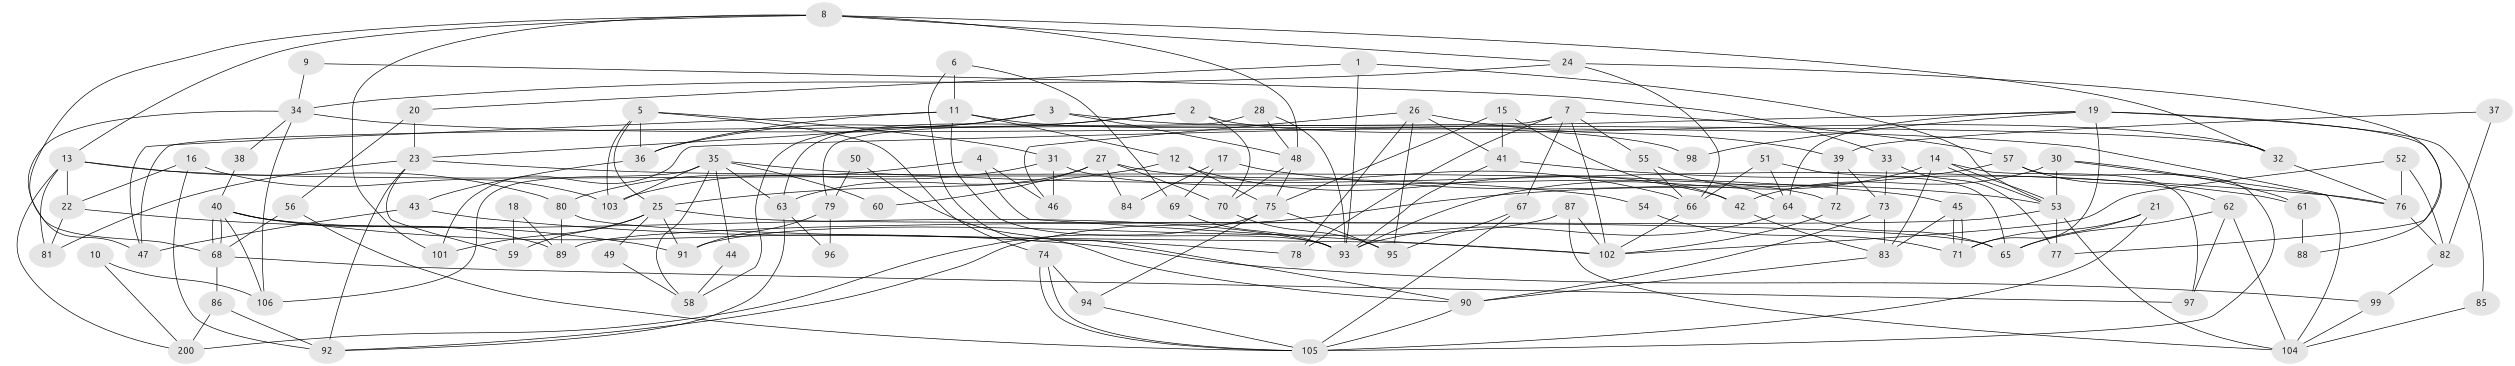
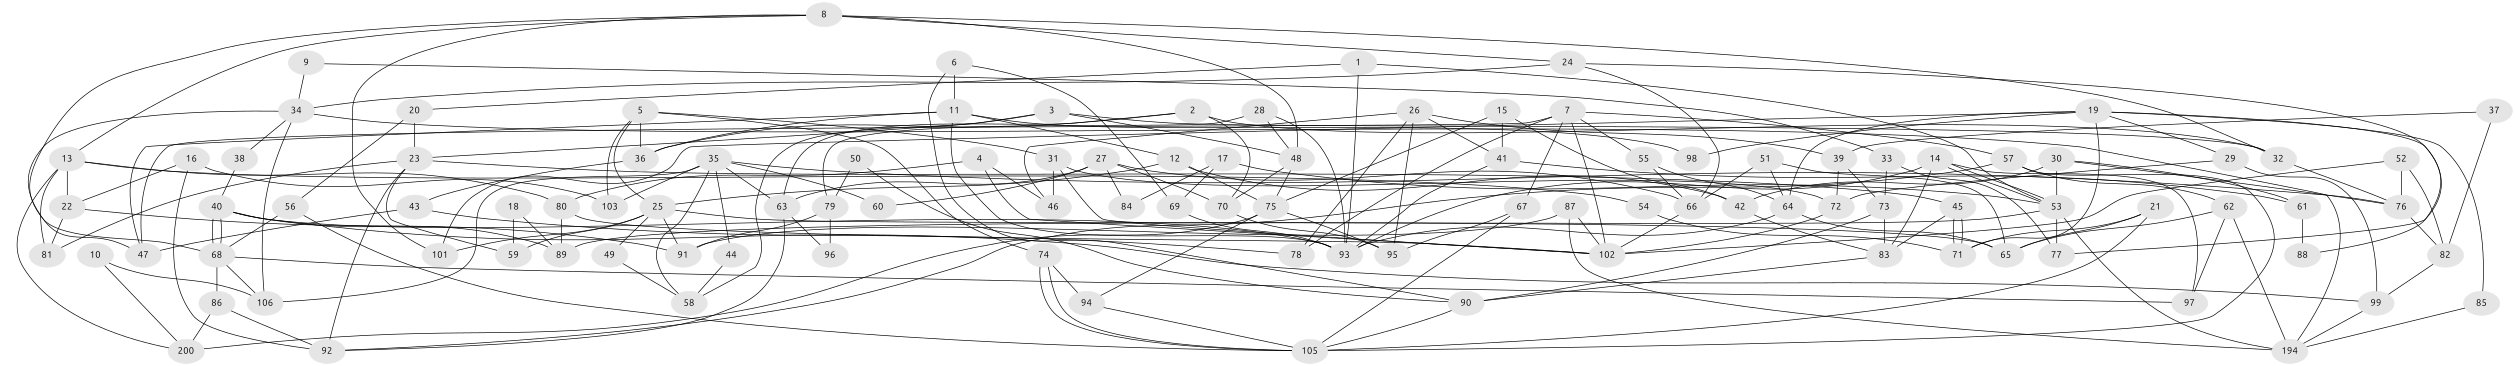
node "29": added
edge "31" -- "103": now "31" -- "102"
edge "40" -- "106": now "68" -- "106"
node "104": label "104" -> "194"
